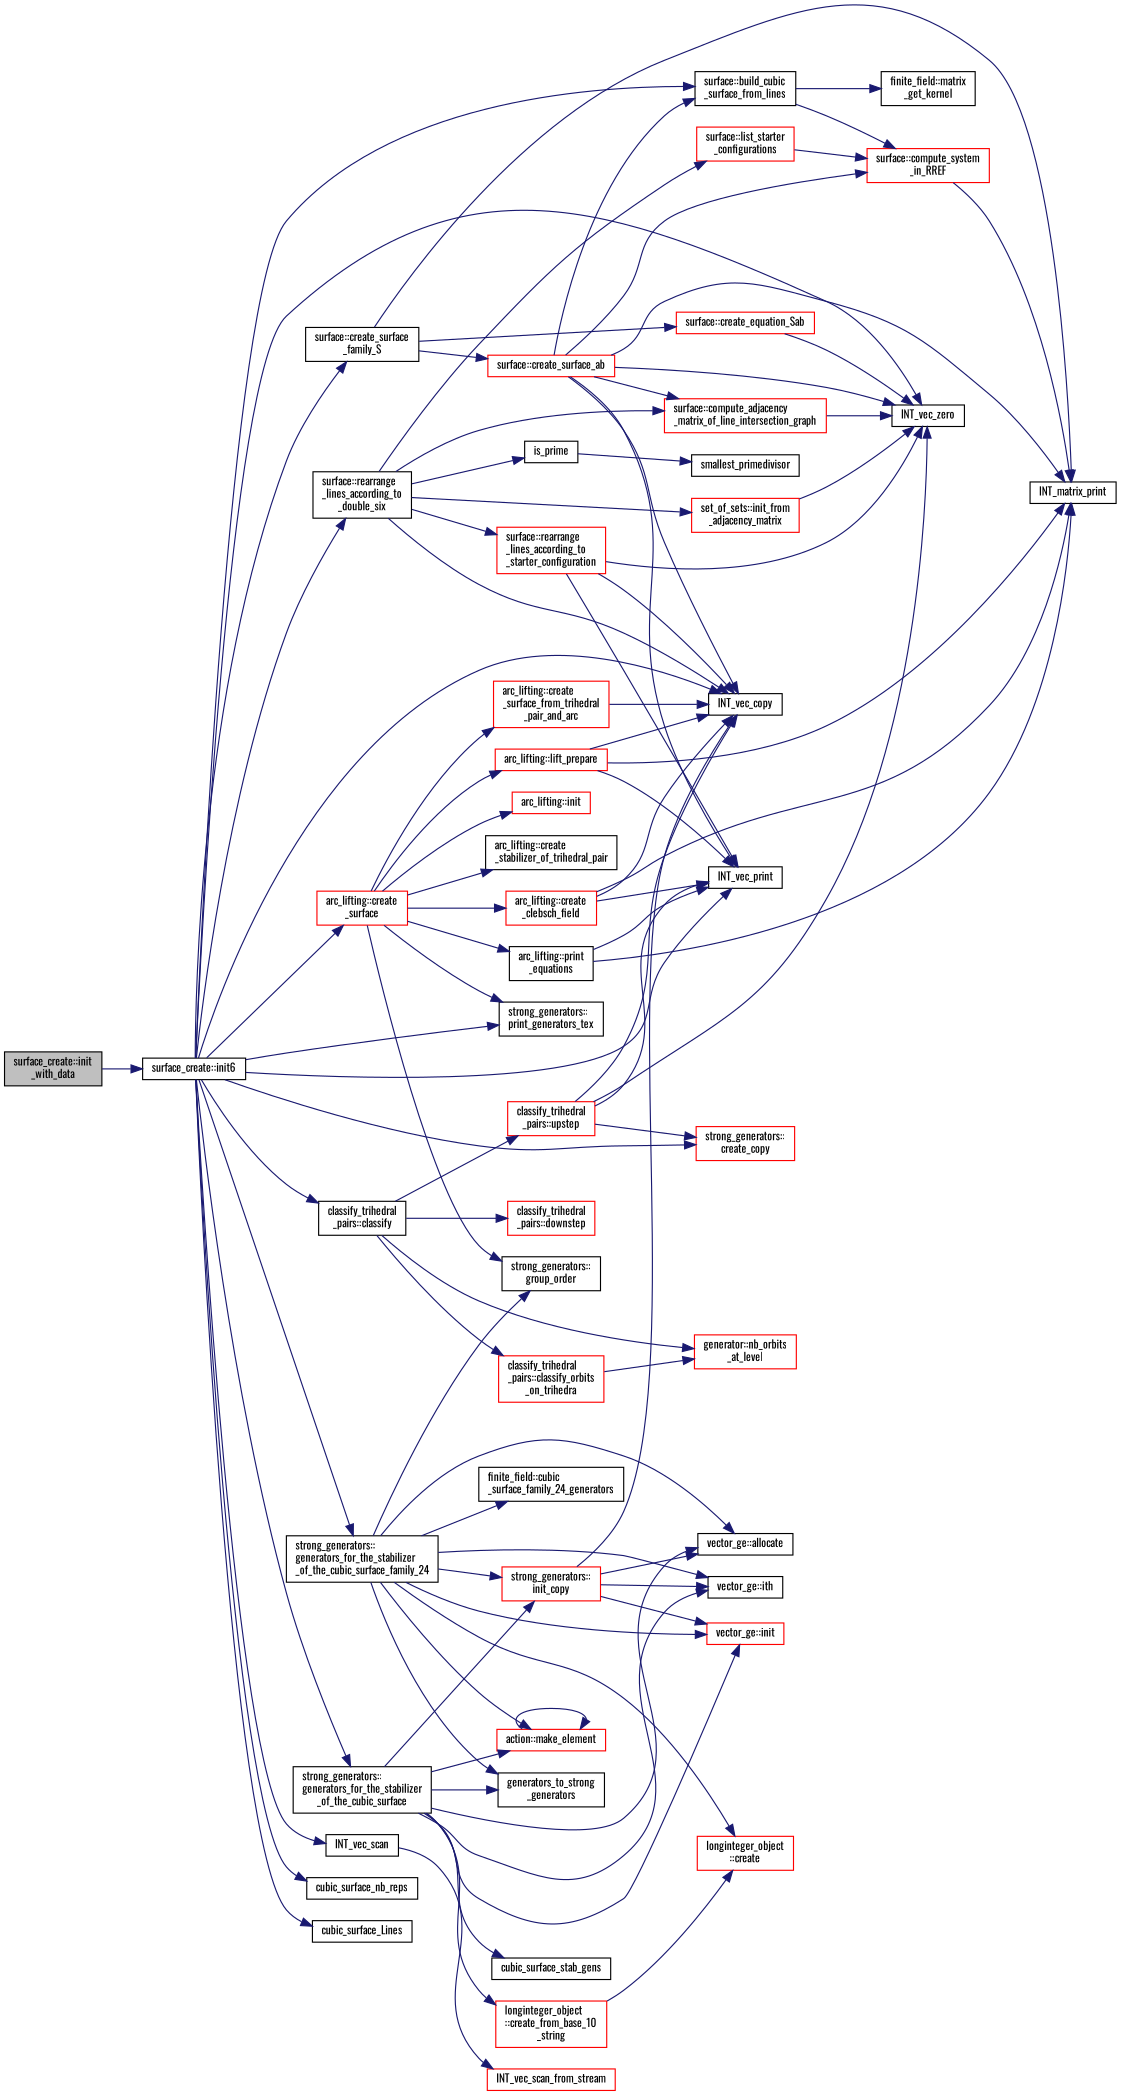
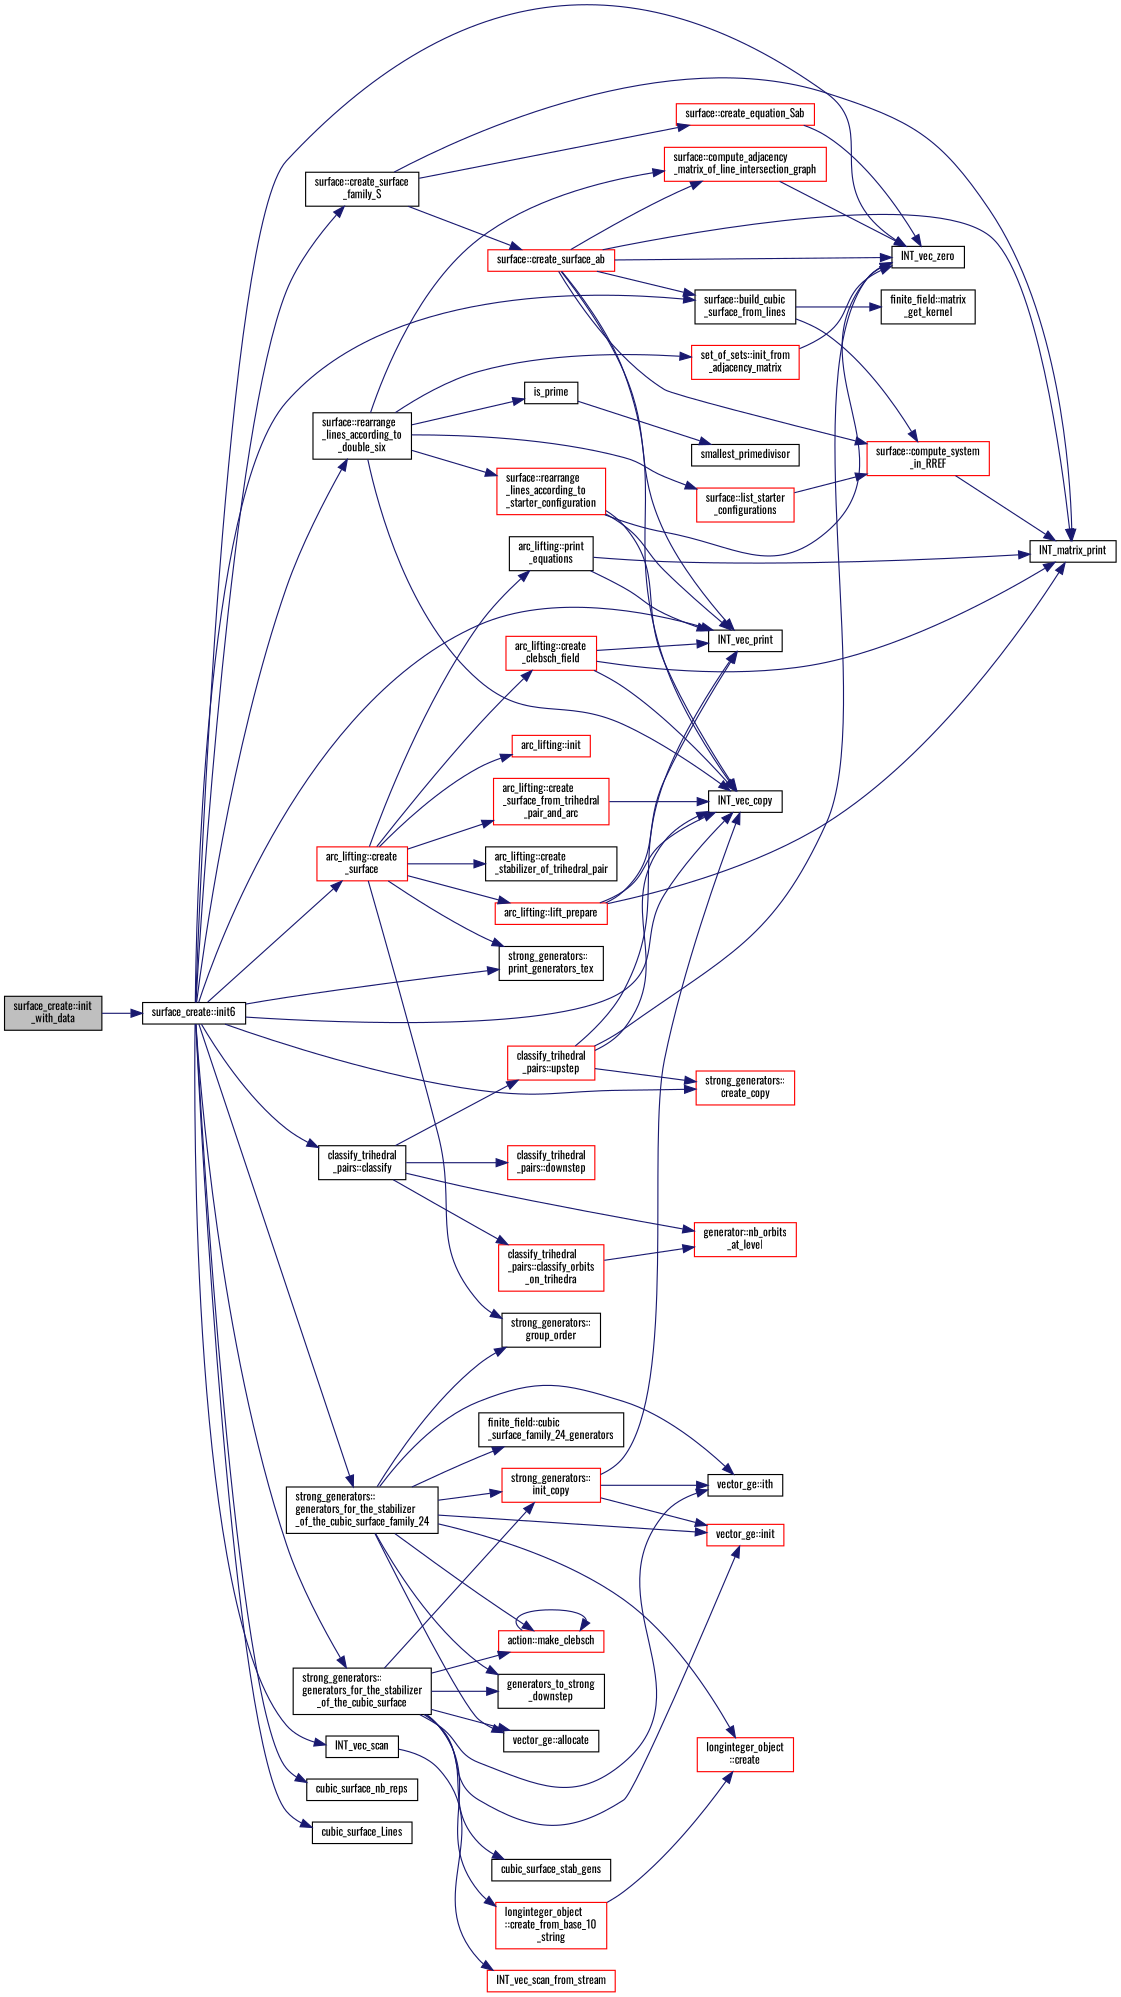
edge "strong_generators:: init_copy" -> "vector_ge::allocate": removed
node "action::make_element": label "action::make_element" -> "action::make_clebsch"
node "generators_to_strong _generators": label "generators_to_strong _generators" -> "generators_to_strong _downstep"
